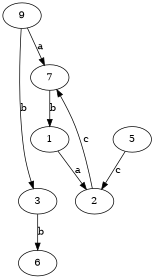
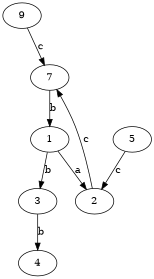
edge "9" -> "7": label "a" -> "c"
edge "9" -> "3": now "1" -> "3"
node "6": label "6" -> "4"
